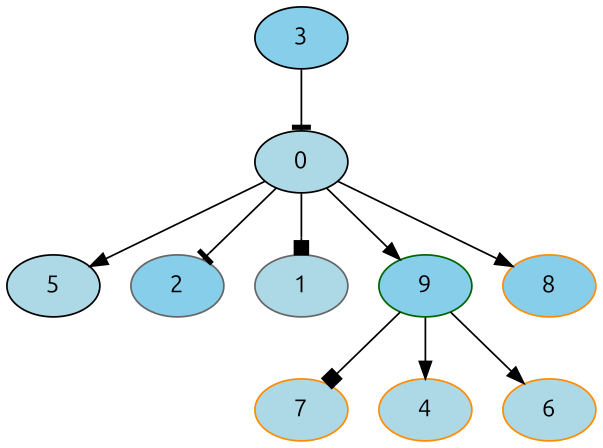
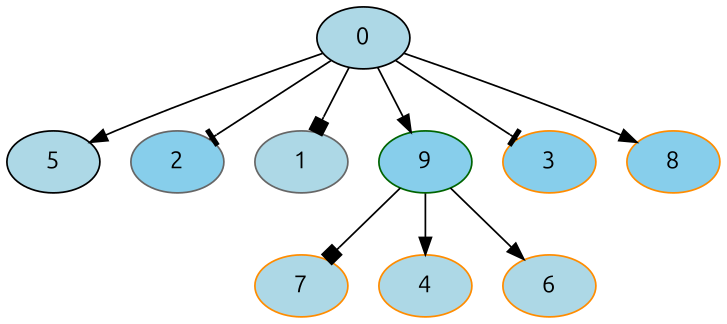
node "3": color black -> darkorange
edge "3" -> "0": reversed
